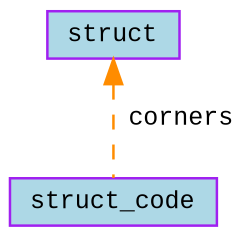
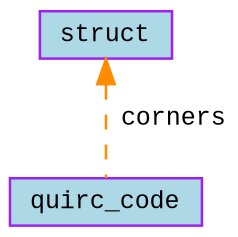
node "struct_code": label "struct_code" -> "quirc_code"
